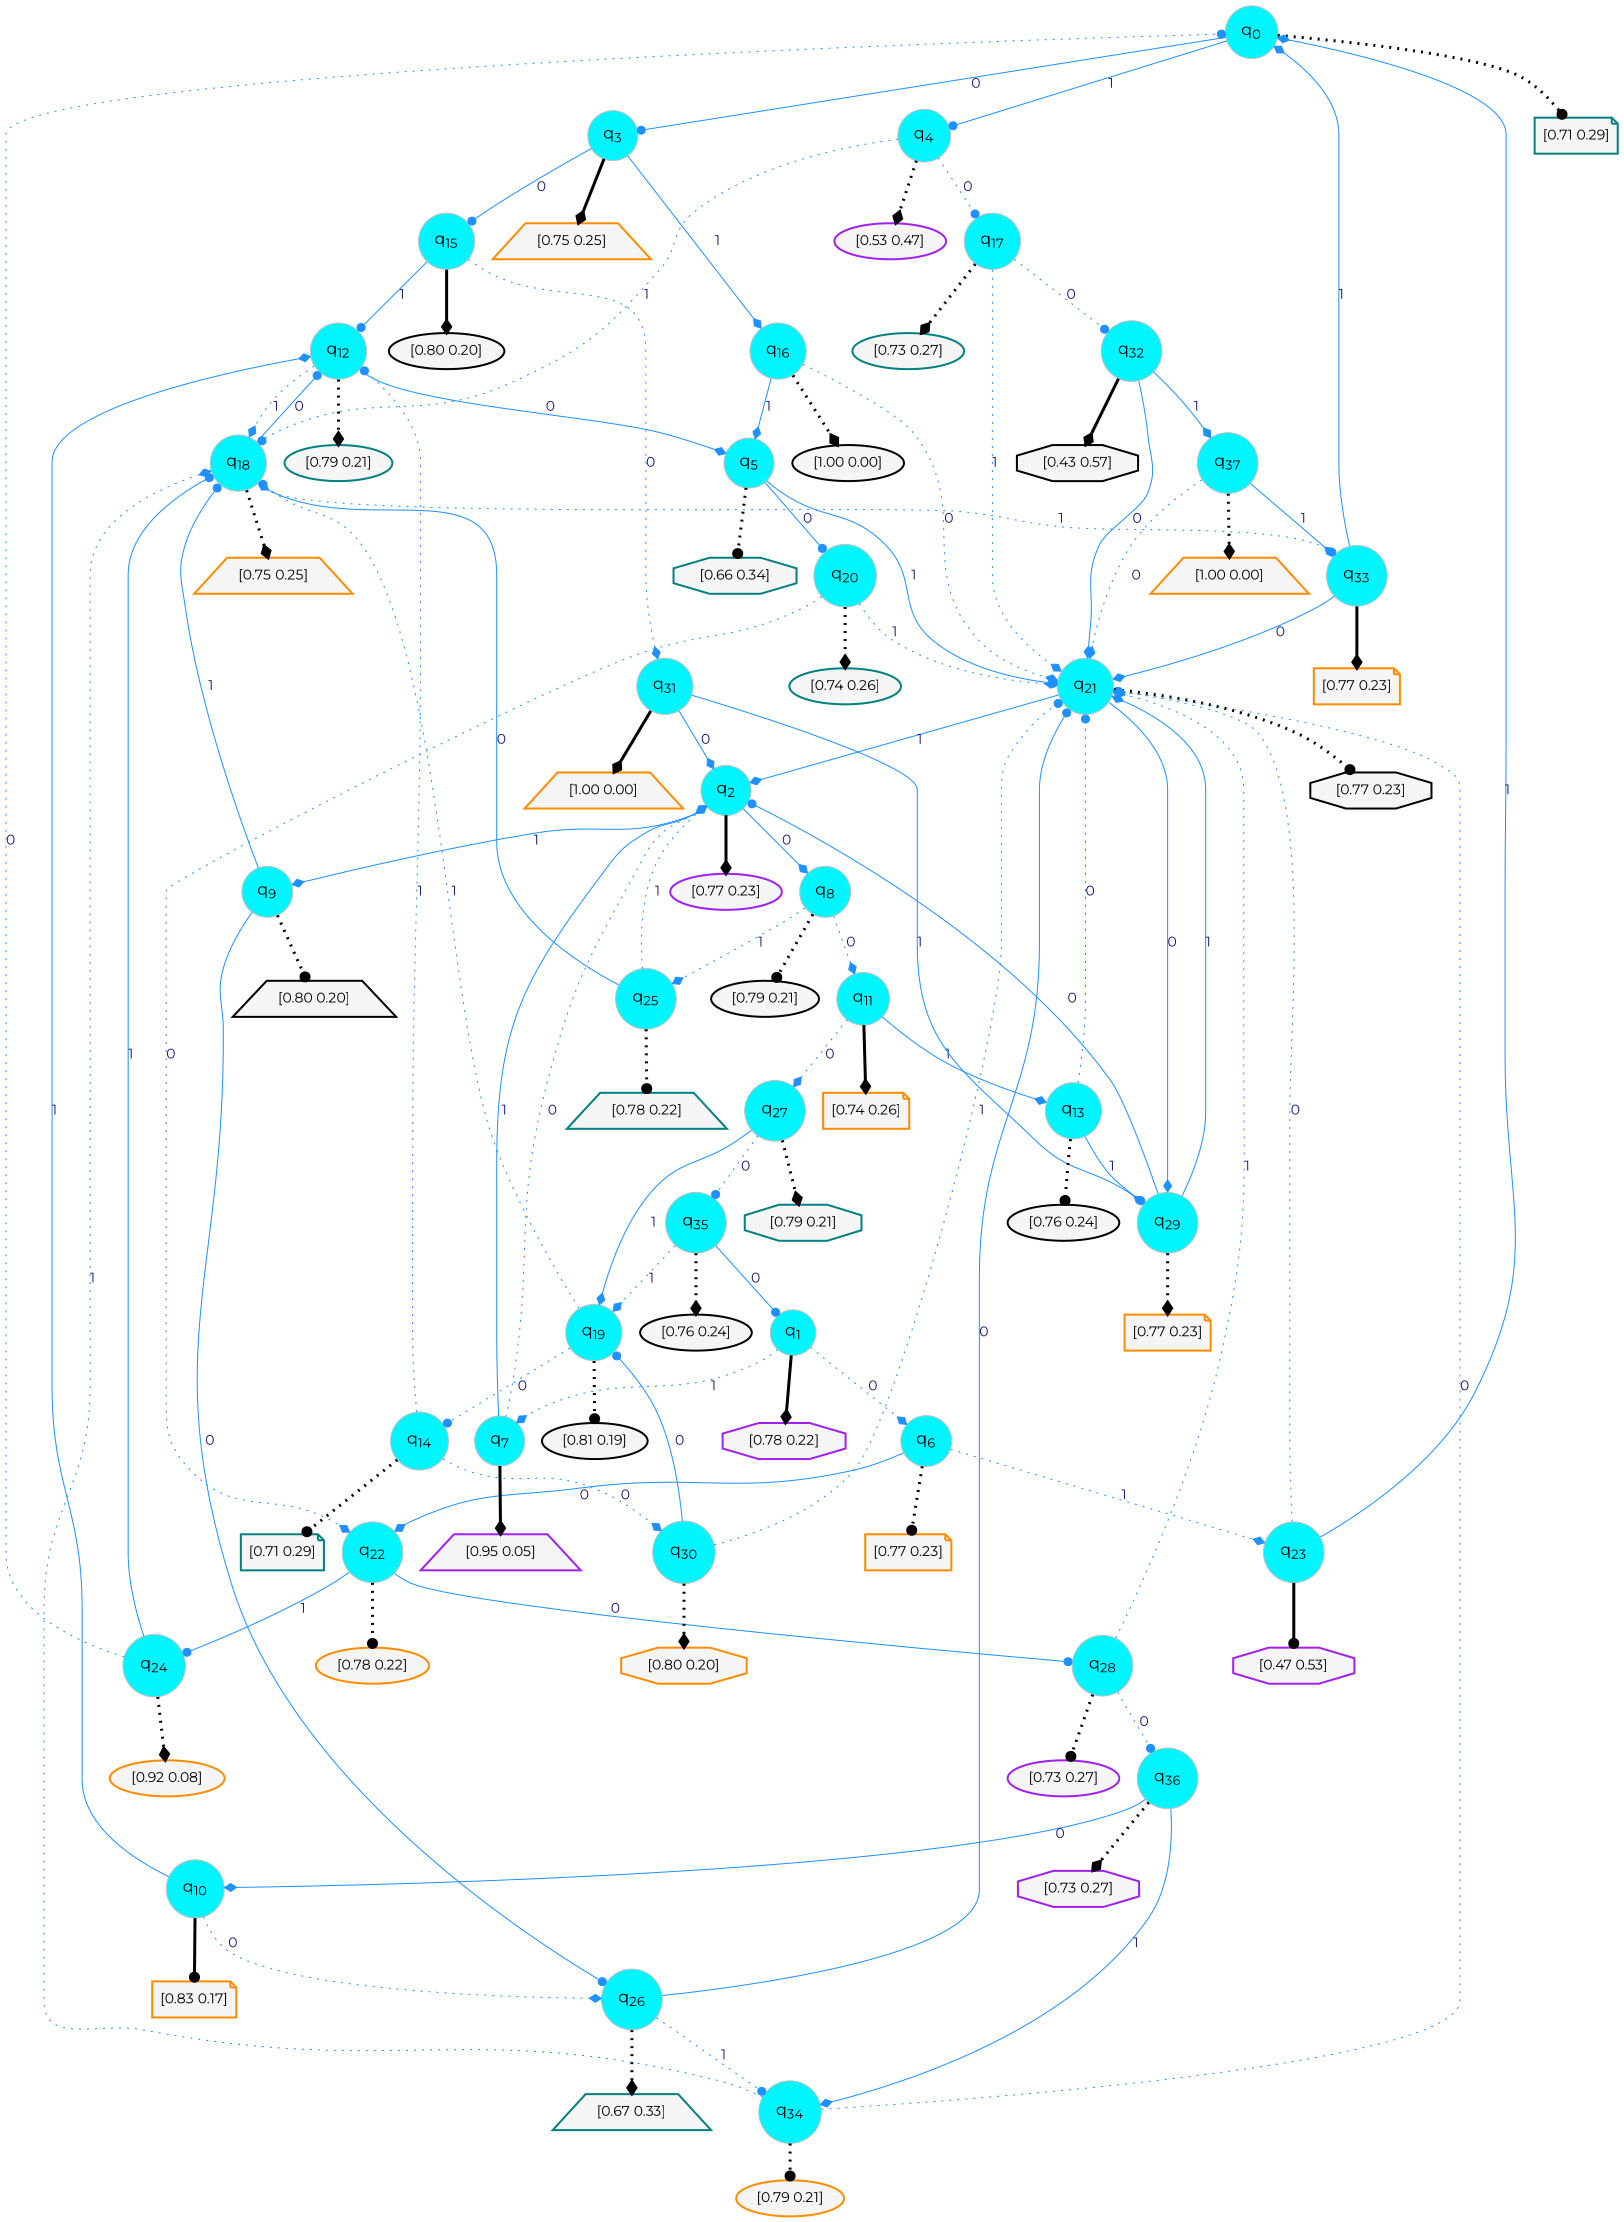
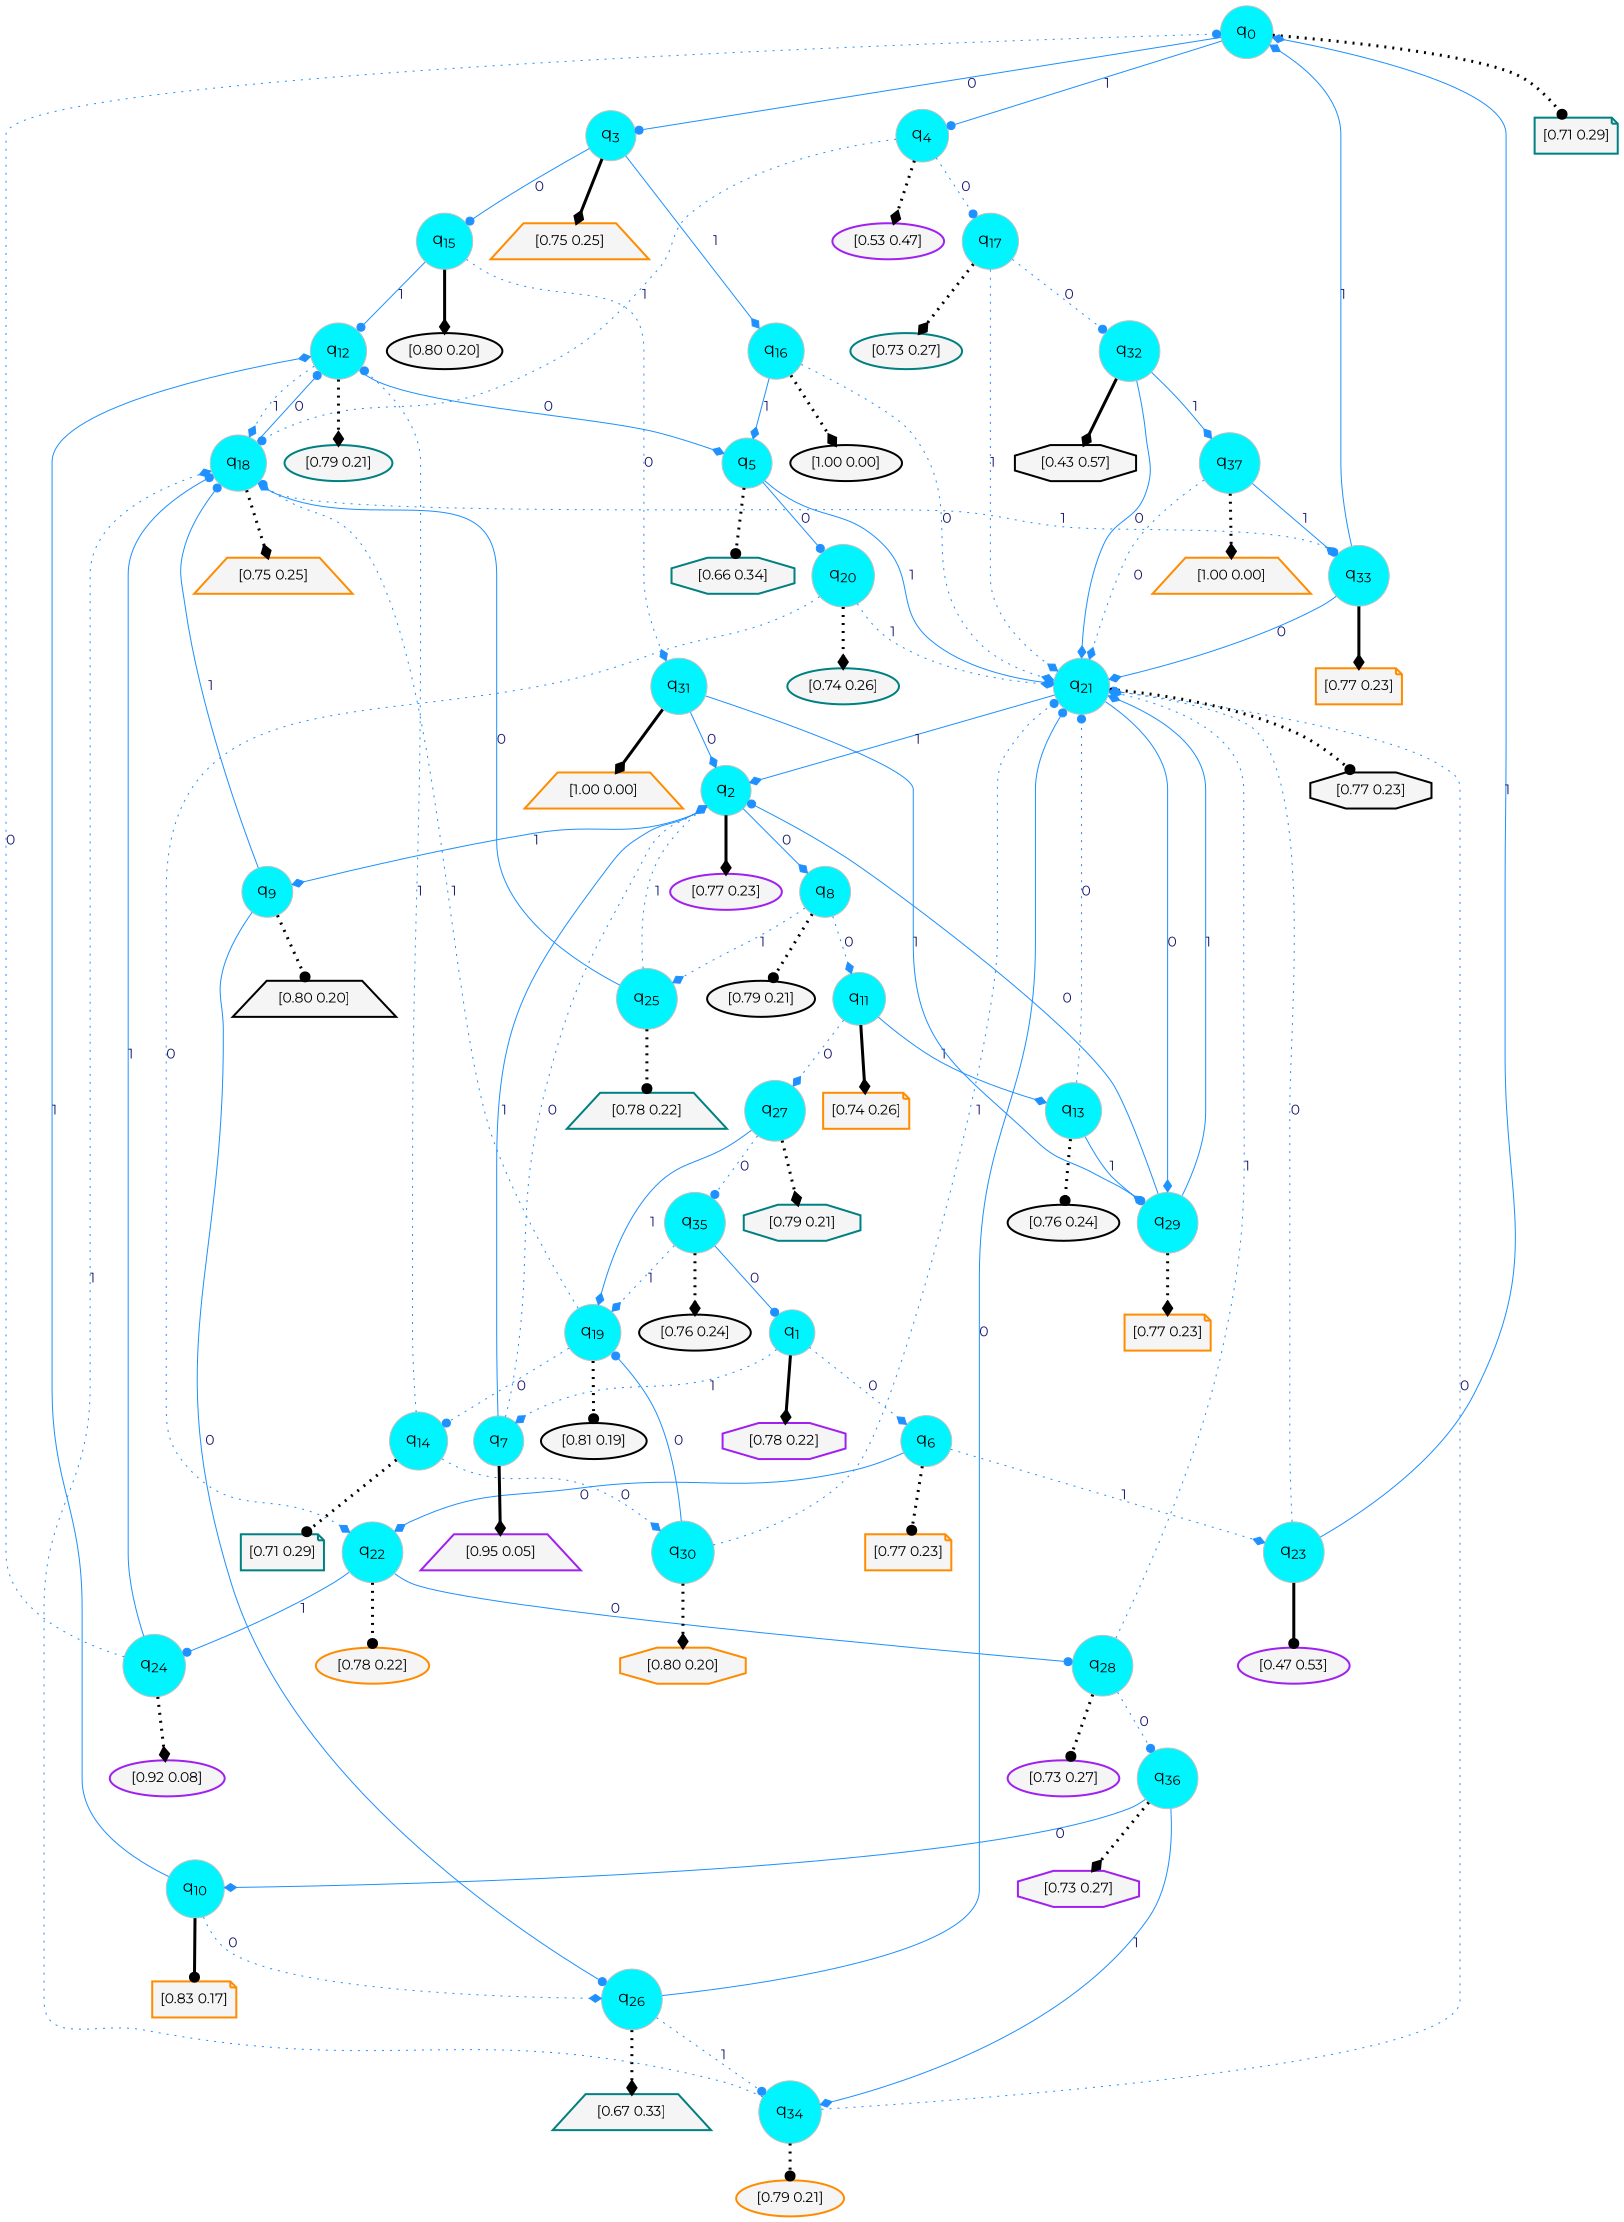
node "[0.47 0.53]": shape octagon -> ellipse
node "[0.92 0.08]": color darkorange -> purple
